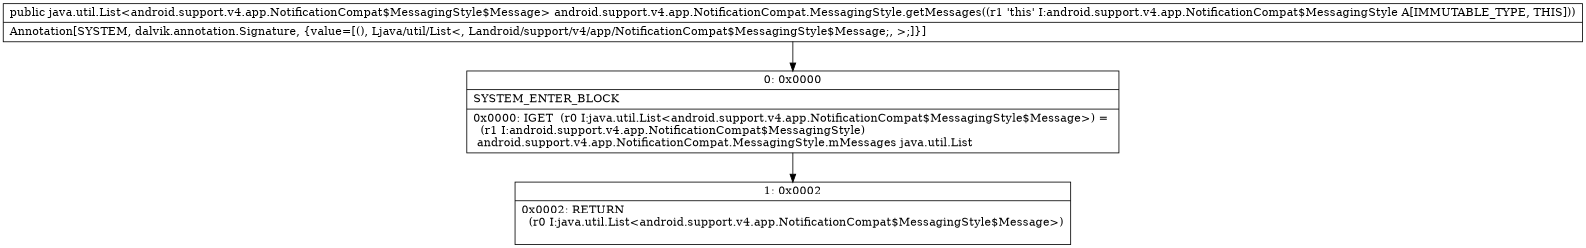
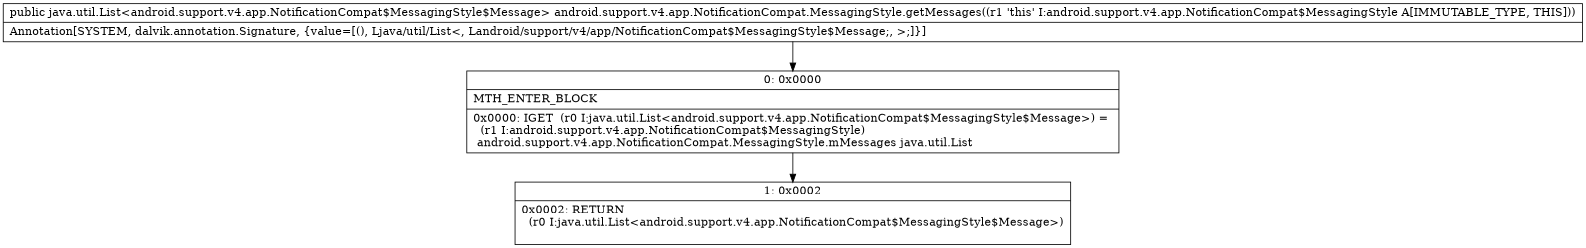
node "0: 0x0000": text "SYSTEM_ENTER_BLOCK" -> "MTH_ENTER_BLOCK"
